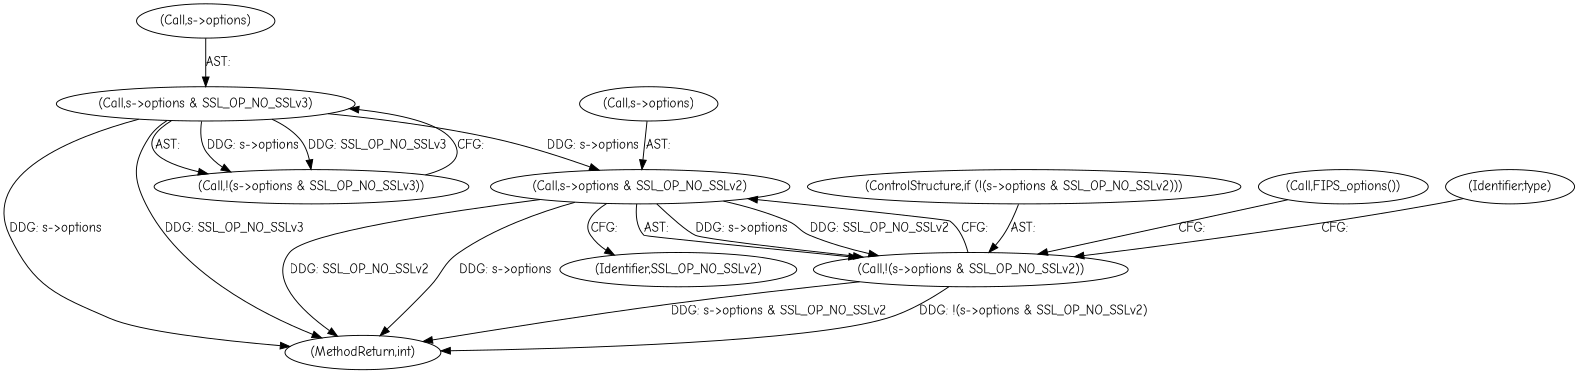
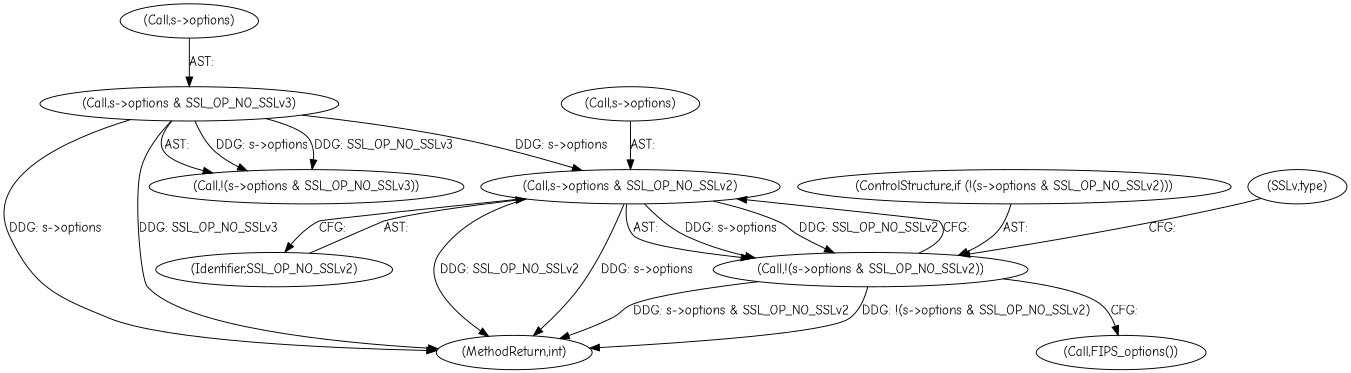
edge "(Call,!(s->options & SSL_OP_NO_SSLv3))" -> "(Call,s->options & SSL_OP_NO_SSLv3)": removed, label "CFG:"
node "(Identifier,type)": label "(Identifier,type)" -> "(SSLv,type)"
edge "(Identifier,SSL_OP_NO_SSLv2)" -> "(Call,s->options & SSL_OP_NO_SSLv2)": added, label "AST:"
edge "(Call,FIPS_options())" -> "(Call,!(s->options & SSL_OP_NO_SSLv2))": reversed
